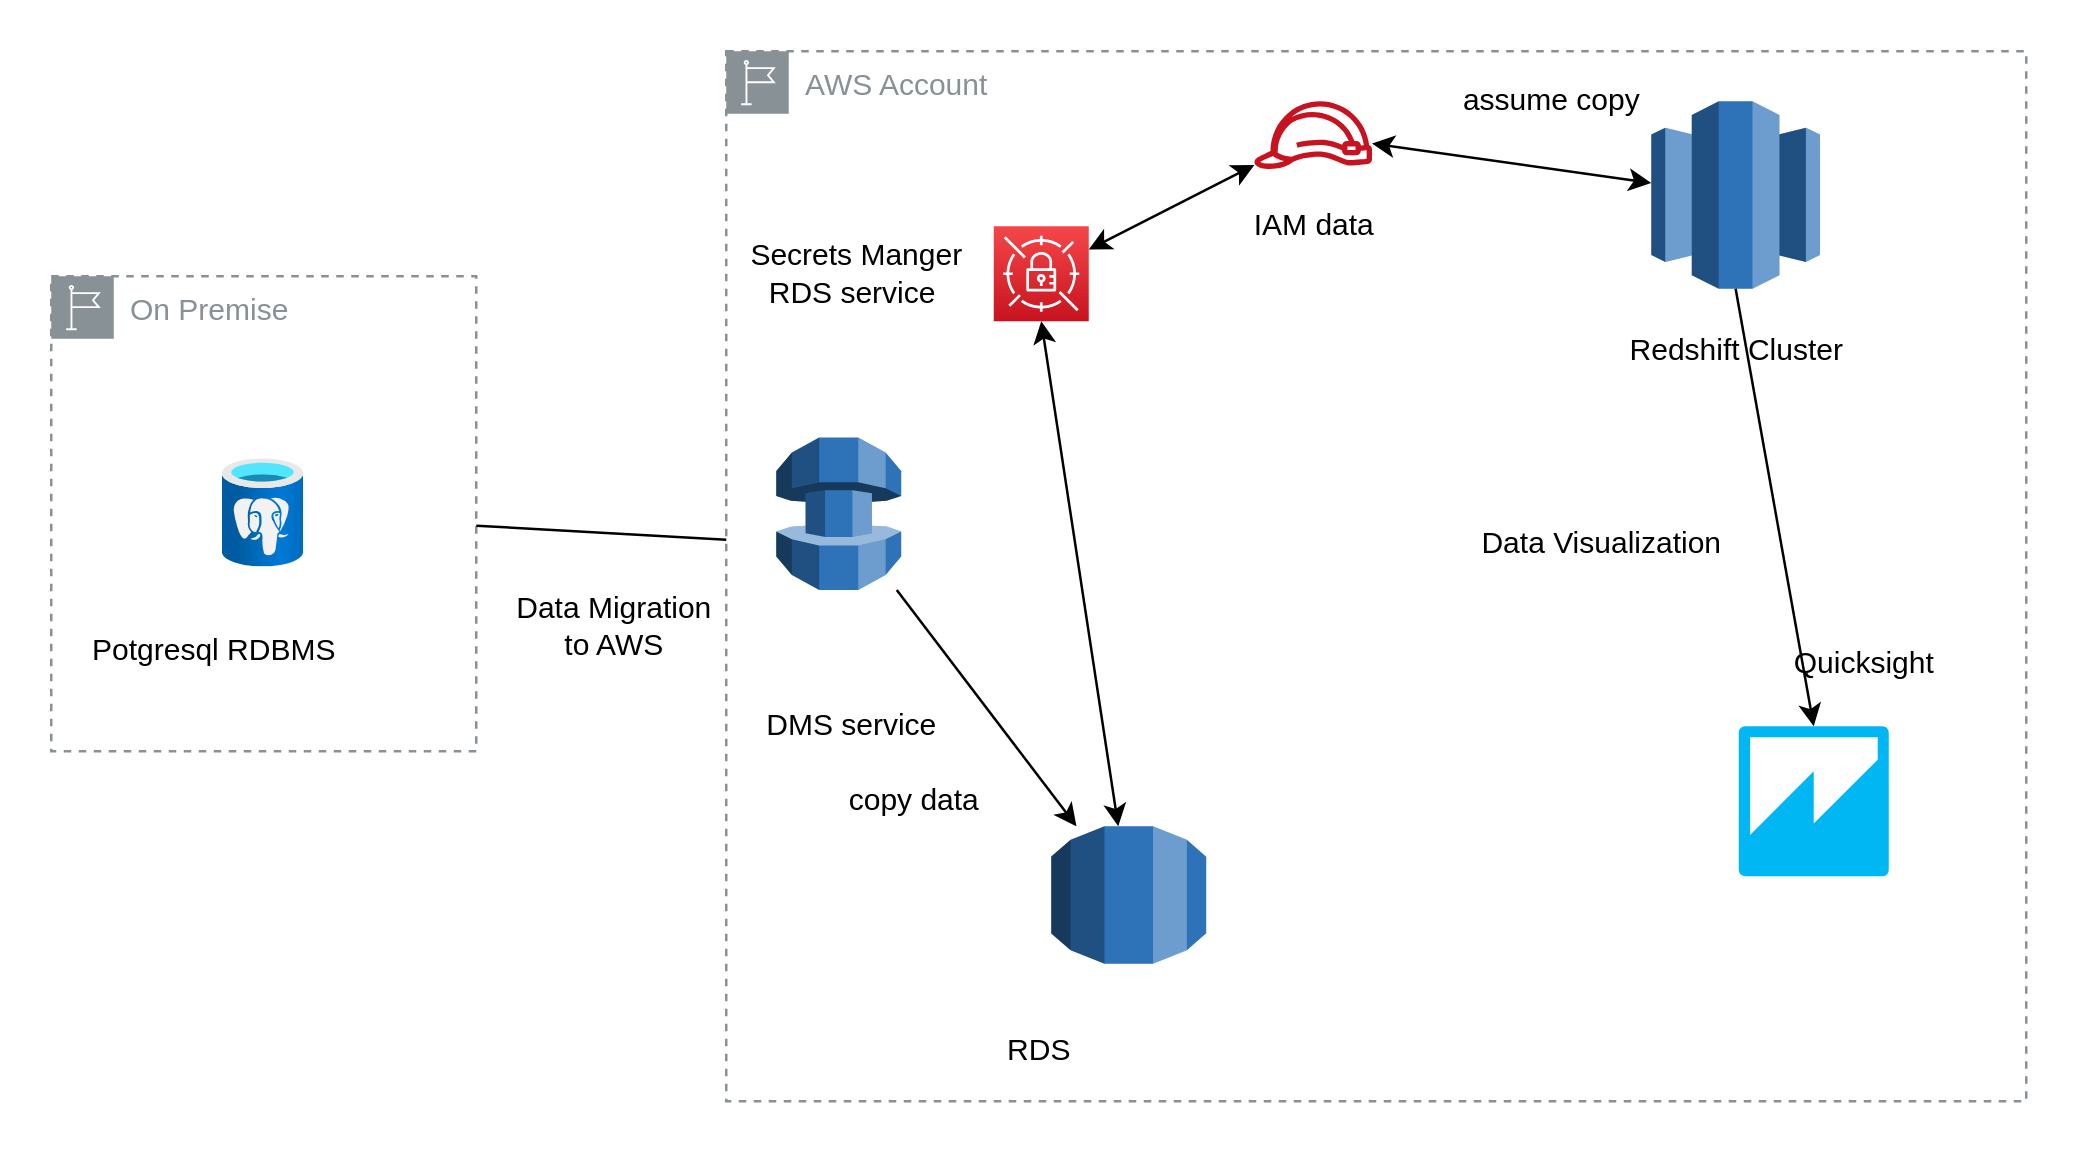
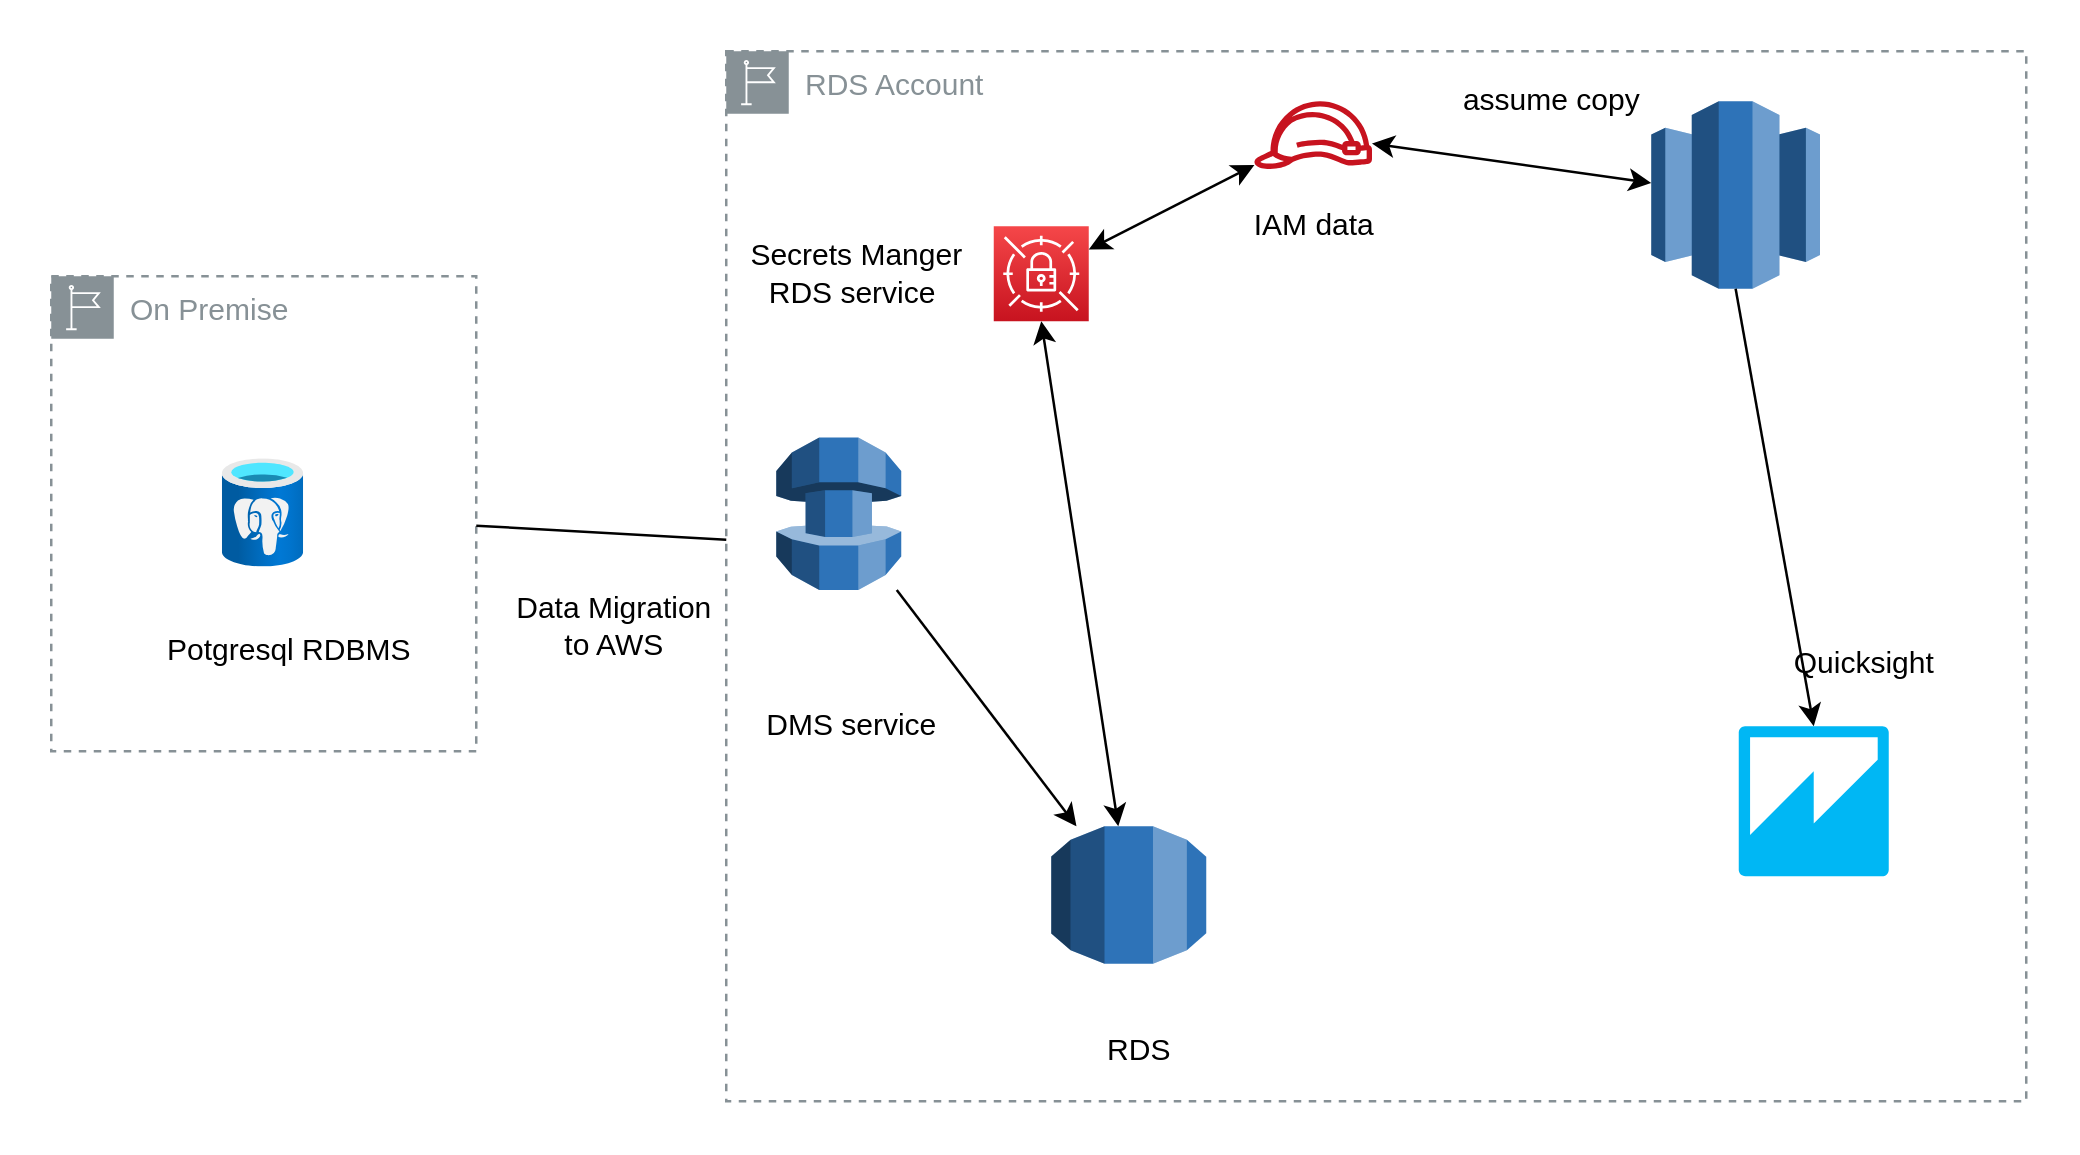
node "AWS Account": label "AWS Account" -> "RDS Account"
node "Redshift Cluster": removed
node "Data Visualization": removed
node "Potgresql RDBMS": moved (214, 651) -> (289, 651)
node "copy data": removed
node "RDS": moved (1039, 1051) -> (1139, 1051)
